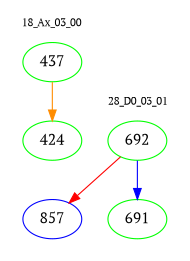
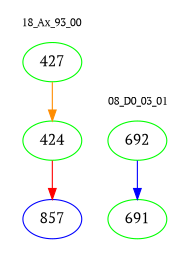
cluster "18_Ax_03_00": label "18_Ax_03_00" -> "18_Ax_93_00"
node "437": label "437" -> "427"
cluster "28_D0_03_01": label "28_D0_03_01" -> "08_D0_03_01"
edge "692" -> "857": now "424" -> "857"
